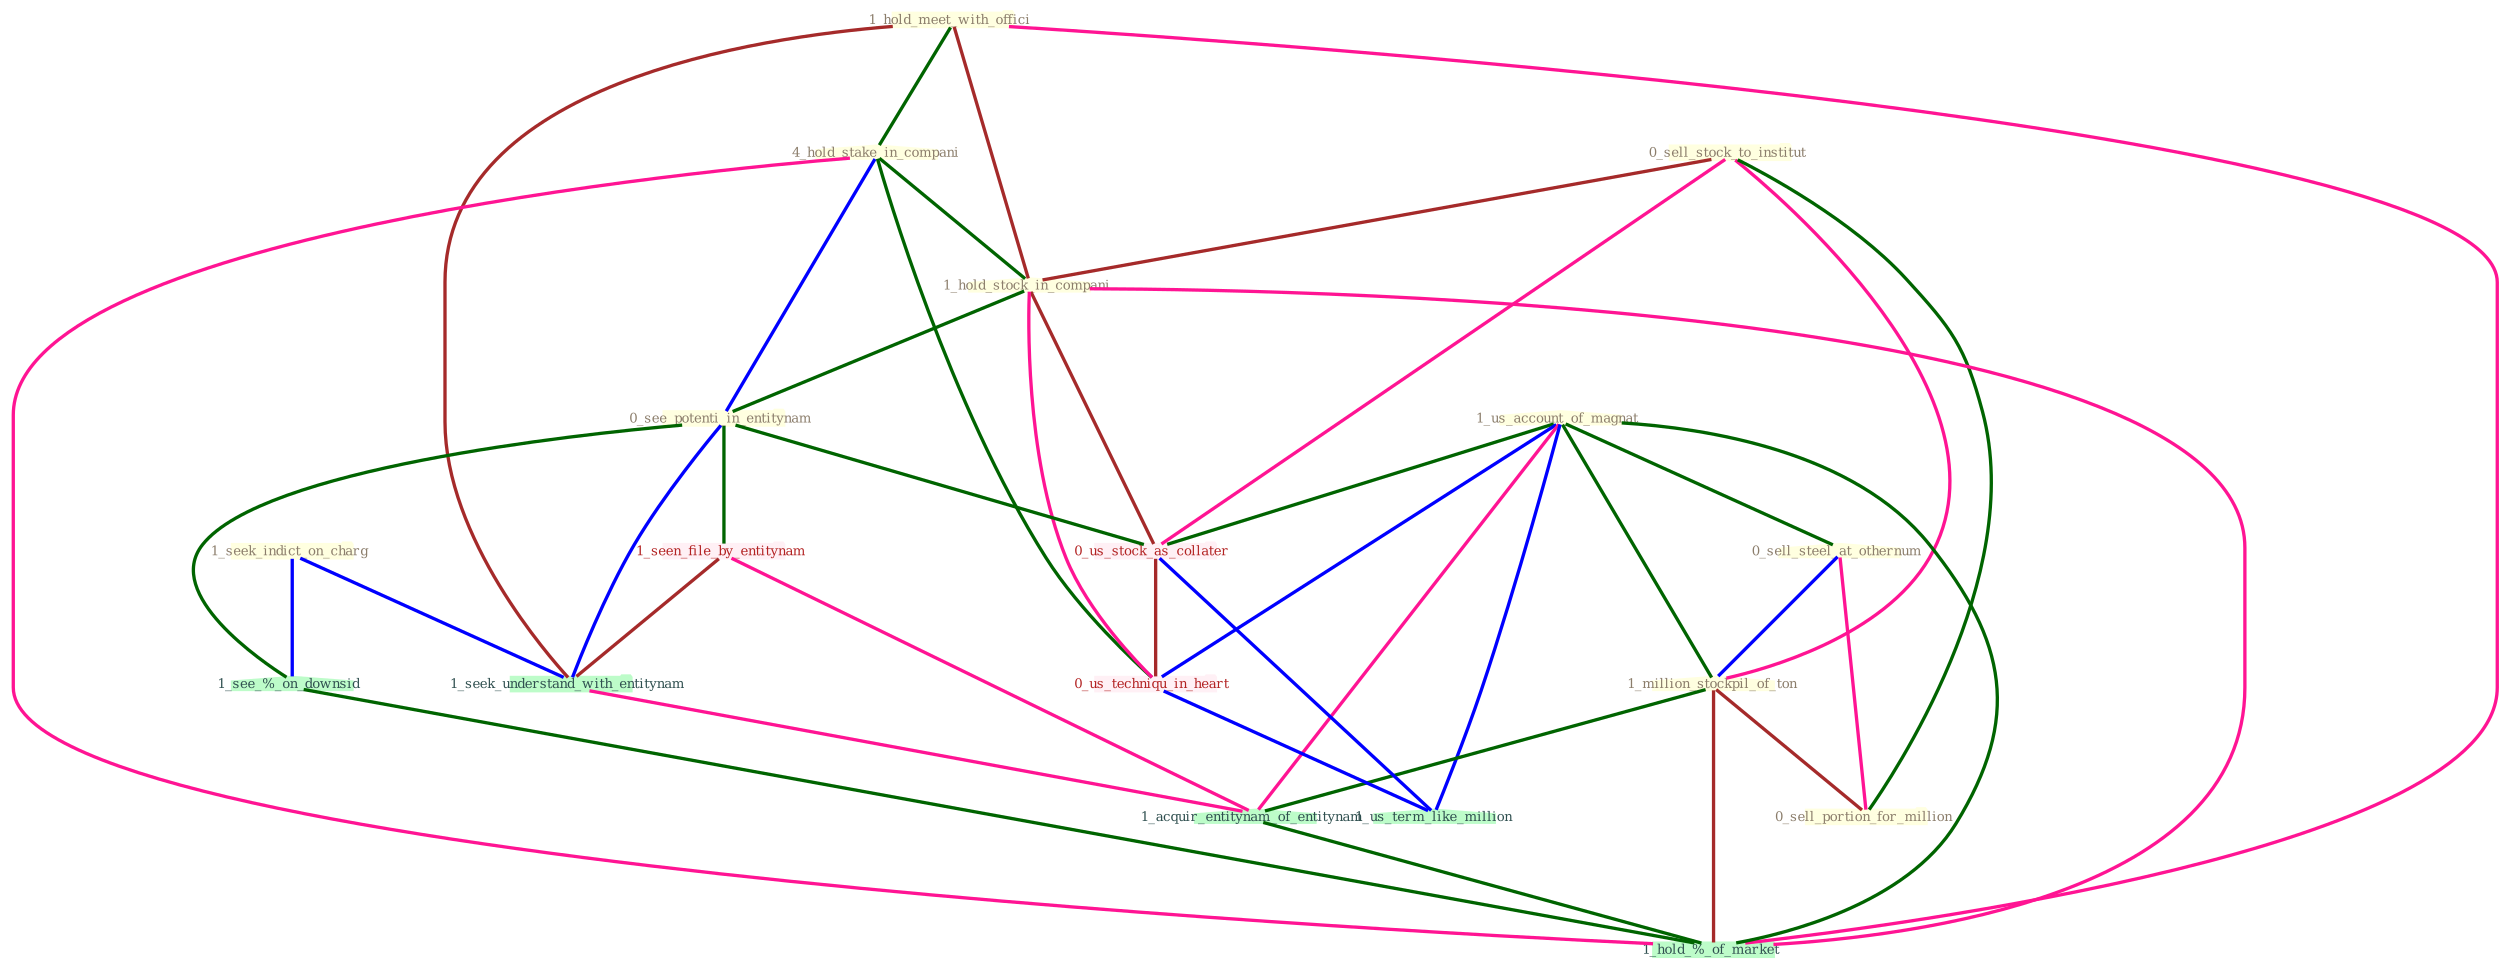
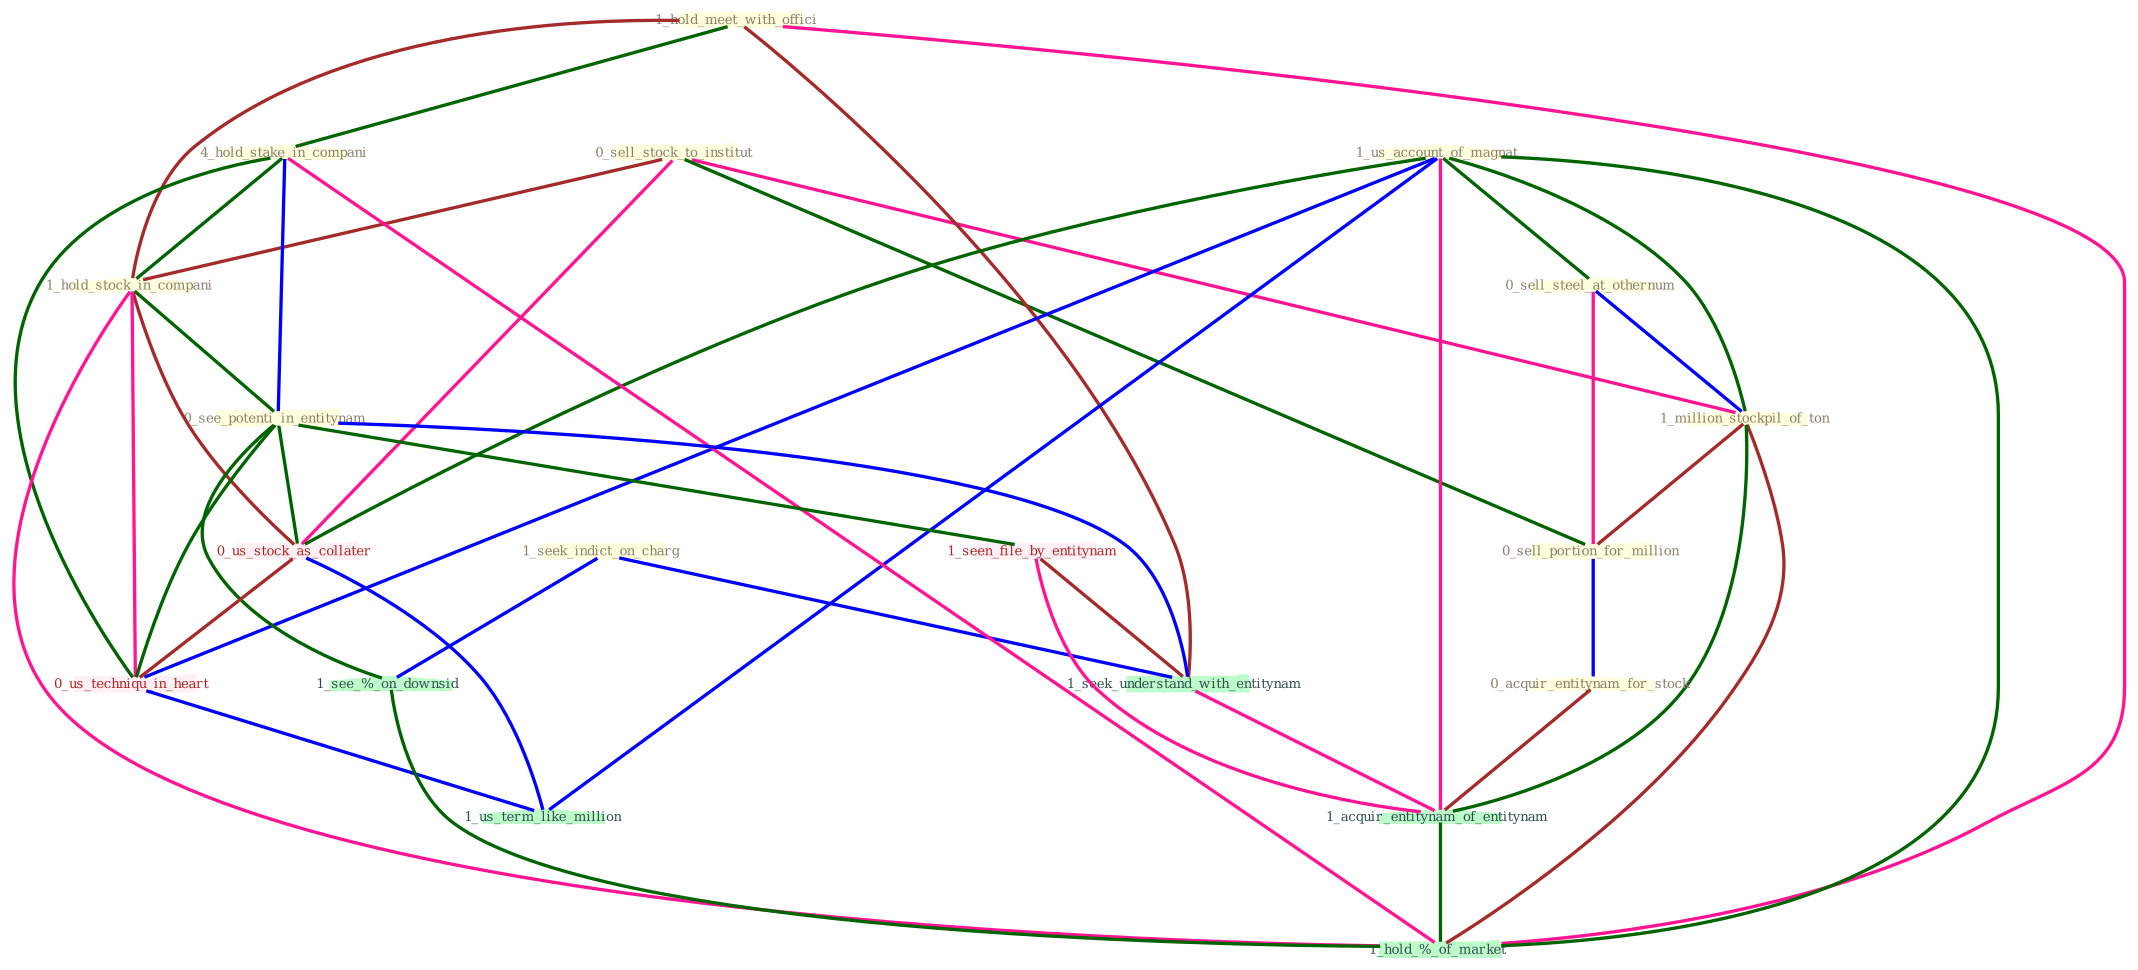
edge "0_see_potenti_in_entitynam" -- "0_us_techniqu_in_heart": added
node "0_acquir_entitynam_for_stock": added
